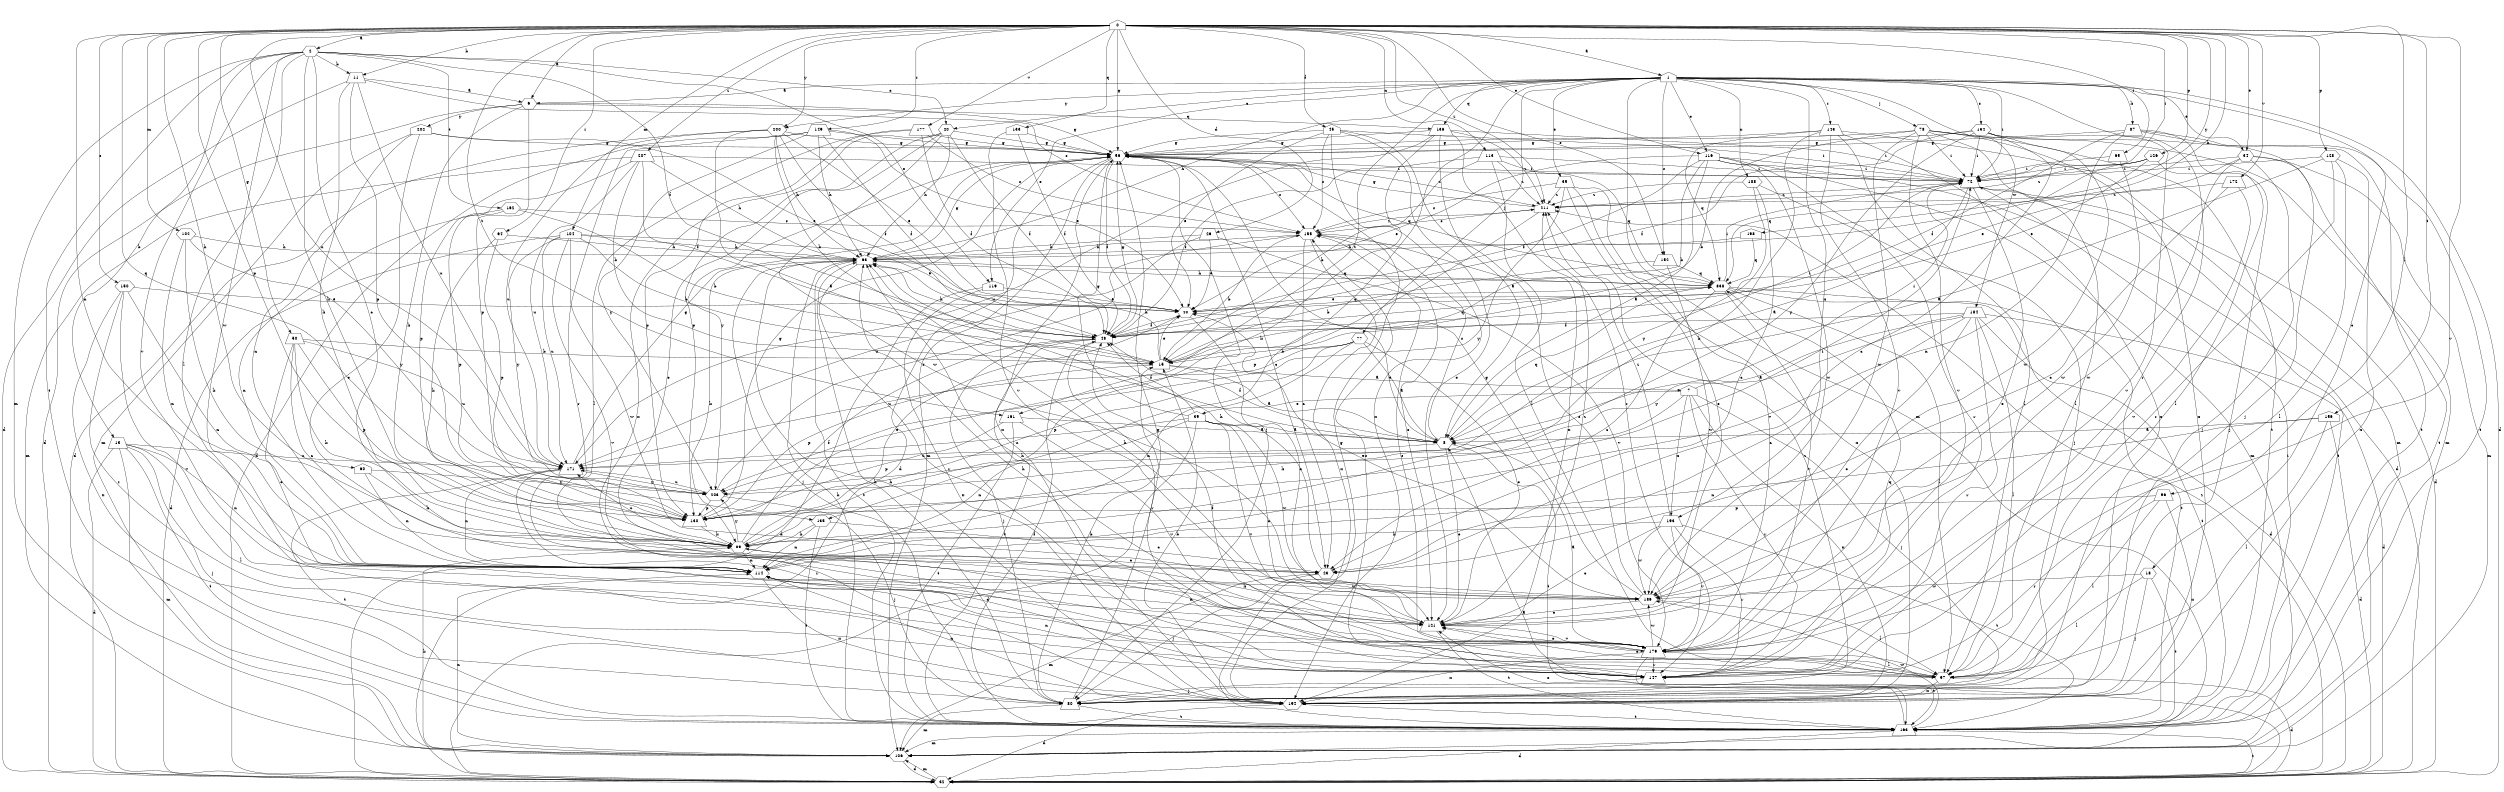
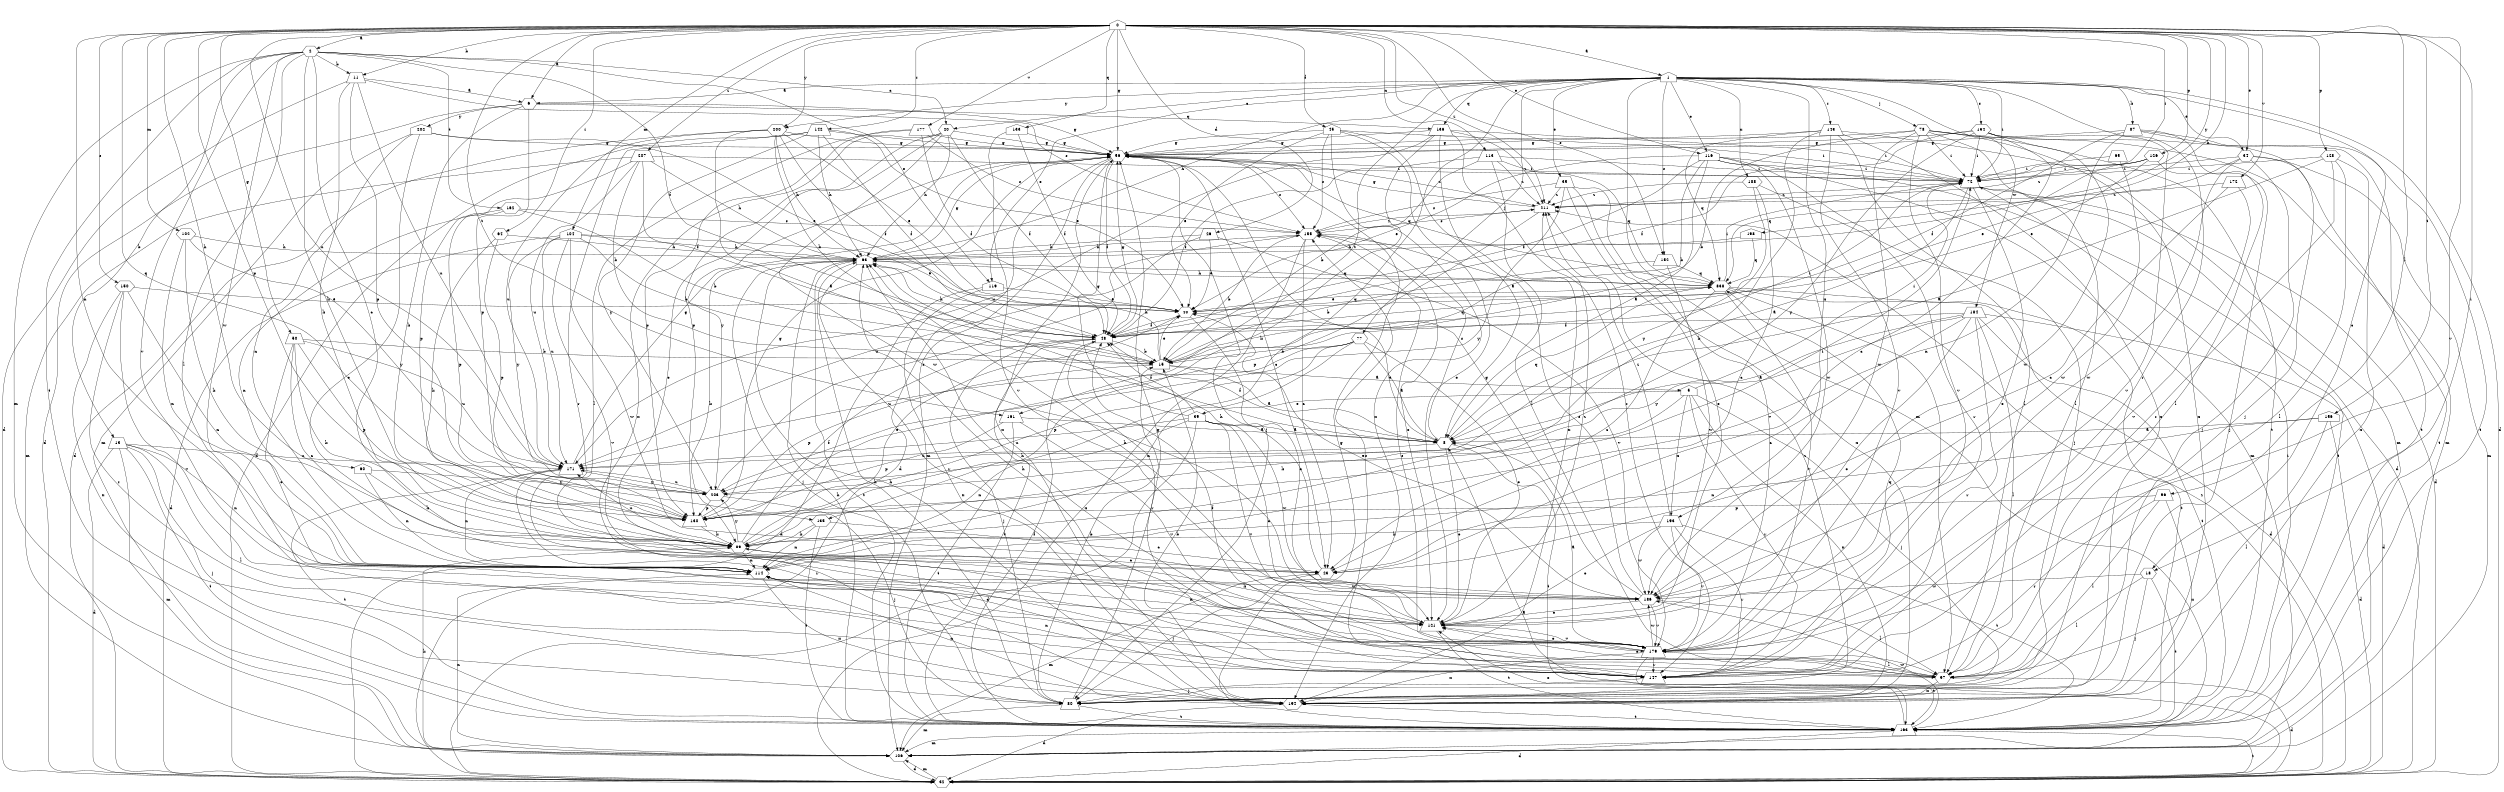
edge "0" -> "65": now "0" -> "18"
node "149": label "149" -> "142"
edge "48" -> "15": added, label "b"
node "7": label "7" -> "5"
edge "155" -> "194": now "155" -> "32"
edge "186" -> "179": added, label "v"
